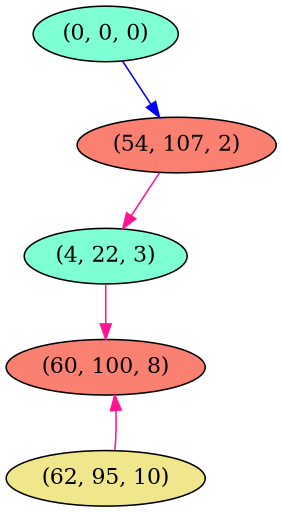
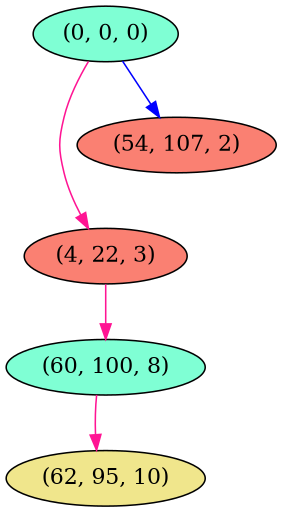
edge "(54, 107, 2)" -> "(4, 22, 3)": now "(0, 0, 0)" -> "(4, 22, 3)"
node "(4, 22, 3)": fillcolor aquamarine -> salmon
node "(60, 100, 8)": fillcolor salmon -> aquamarine
edge "(62, 95, 10)" -> "(60, 100, 8)": reversed
